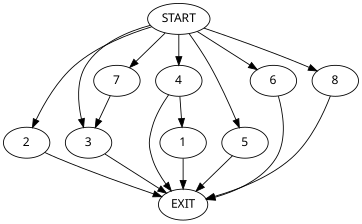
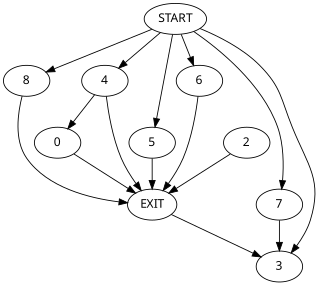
edge "START" -> "2": removed
node "1": label "1" -> "0"
edge "3" -> "EXIT": reversed
